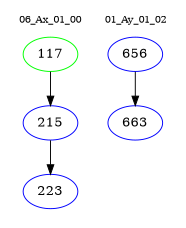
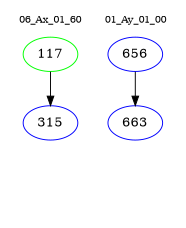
cluster "06_Ax_01_00": label "06_Ax_01_00" -> "06_Ax_01_60"
cluster "01_Ay_01_02": label "01_Ay_01_02" -> "01_Ay_01_00"
node "215": label "215" -> "315"
node "223": removed
